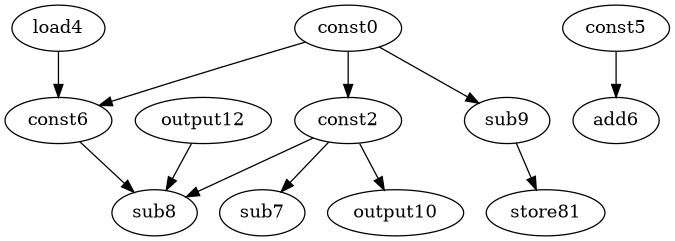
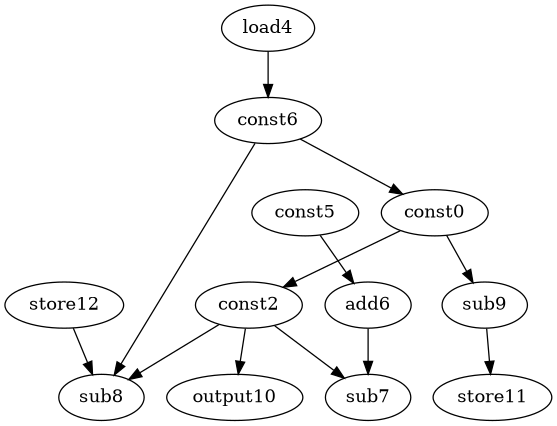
edge "const0" -> "const6": reversed
node "output12": label "output12" -> "store12"
node "store81": label "store81" -> "store11"
edge "add6" -> "sub7": added
